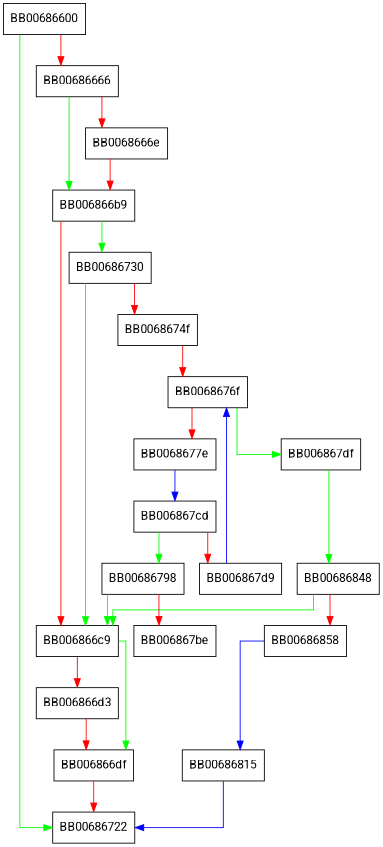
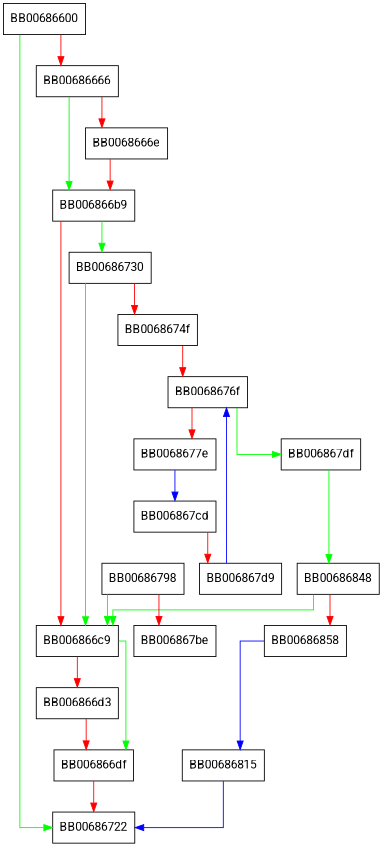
edge "BB006867cd" -> "BB00686798": removed
